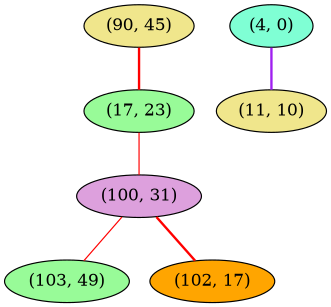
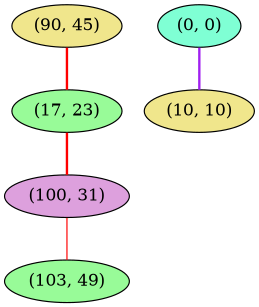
node "(4, 0)": label "(4, 0)" -> "(0, 0)"
node "(11, 10)": label "(11, 10)" -> "(10, 10)"
edge "(17, 23)" -- "(100, 31)": style solid -> bold
node "(102, 17)": removed
